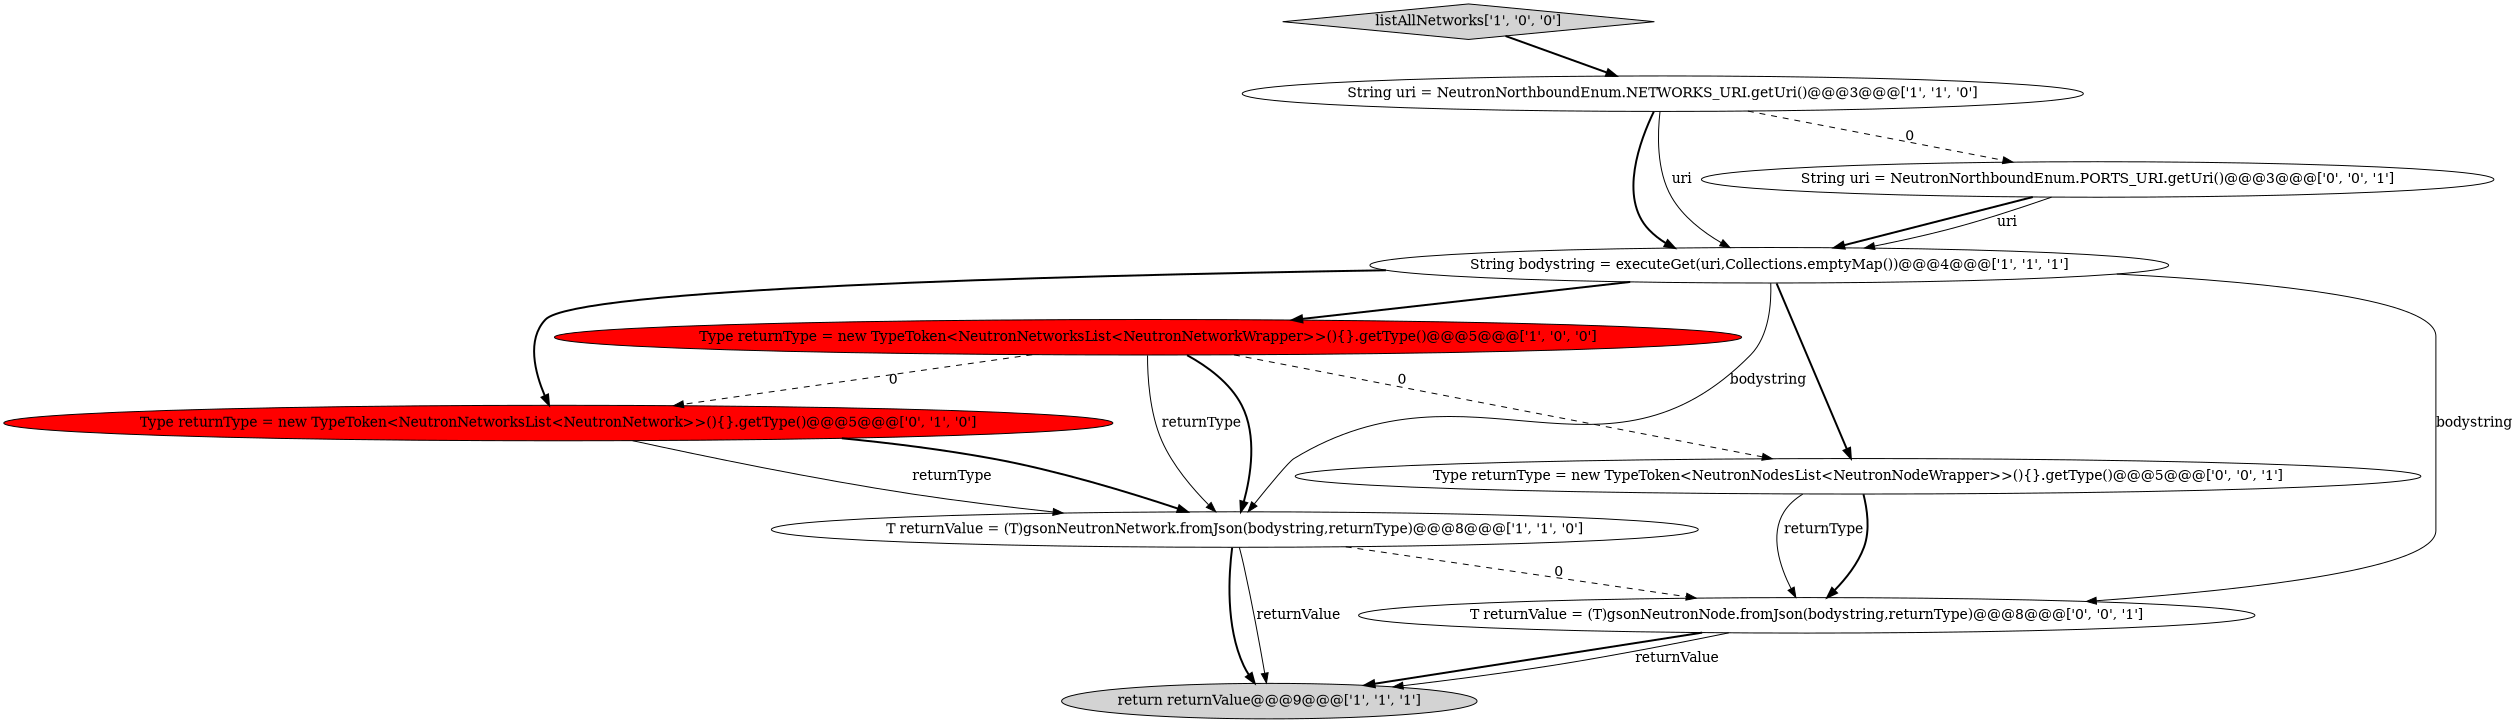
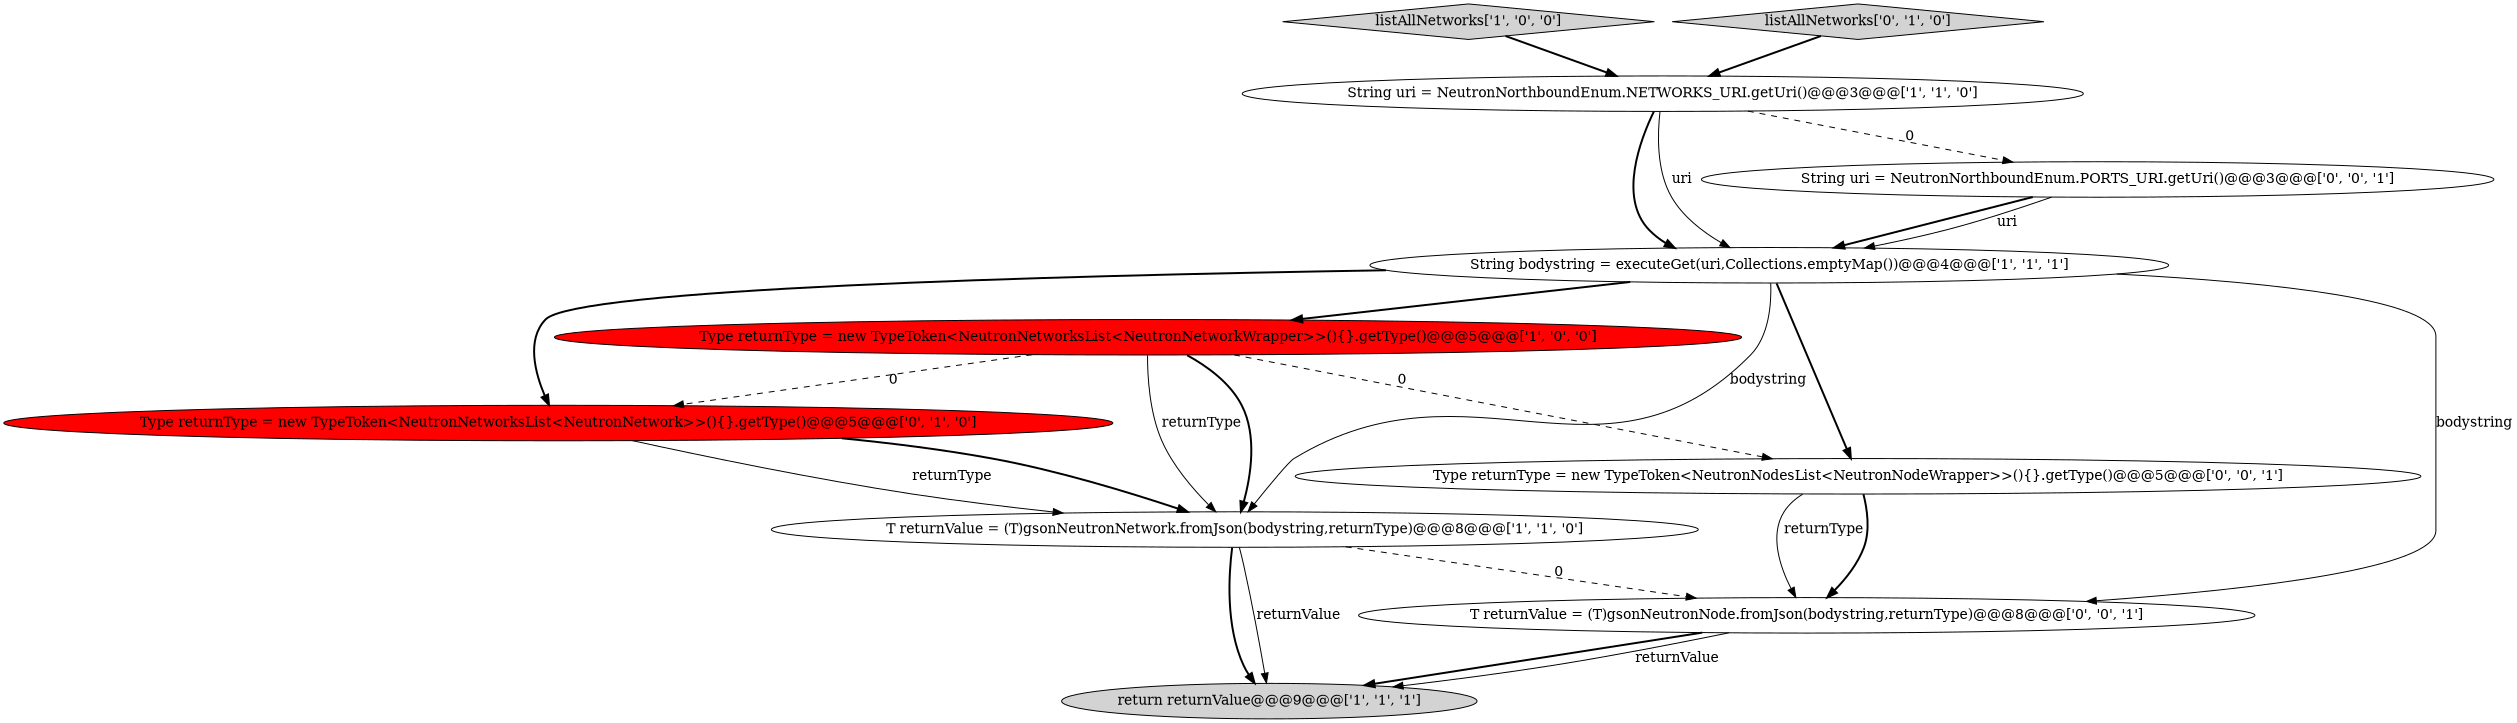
node "listAllNetworks['0', '1', '0']": added
